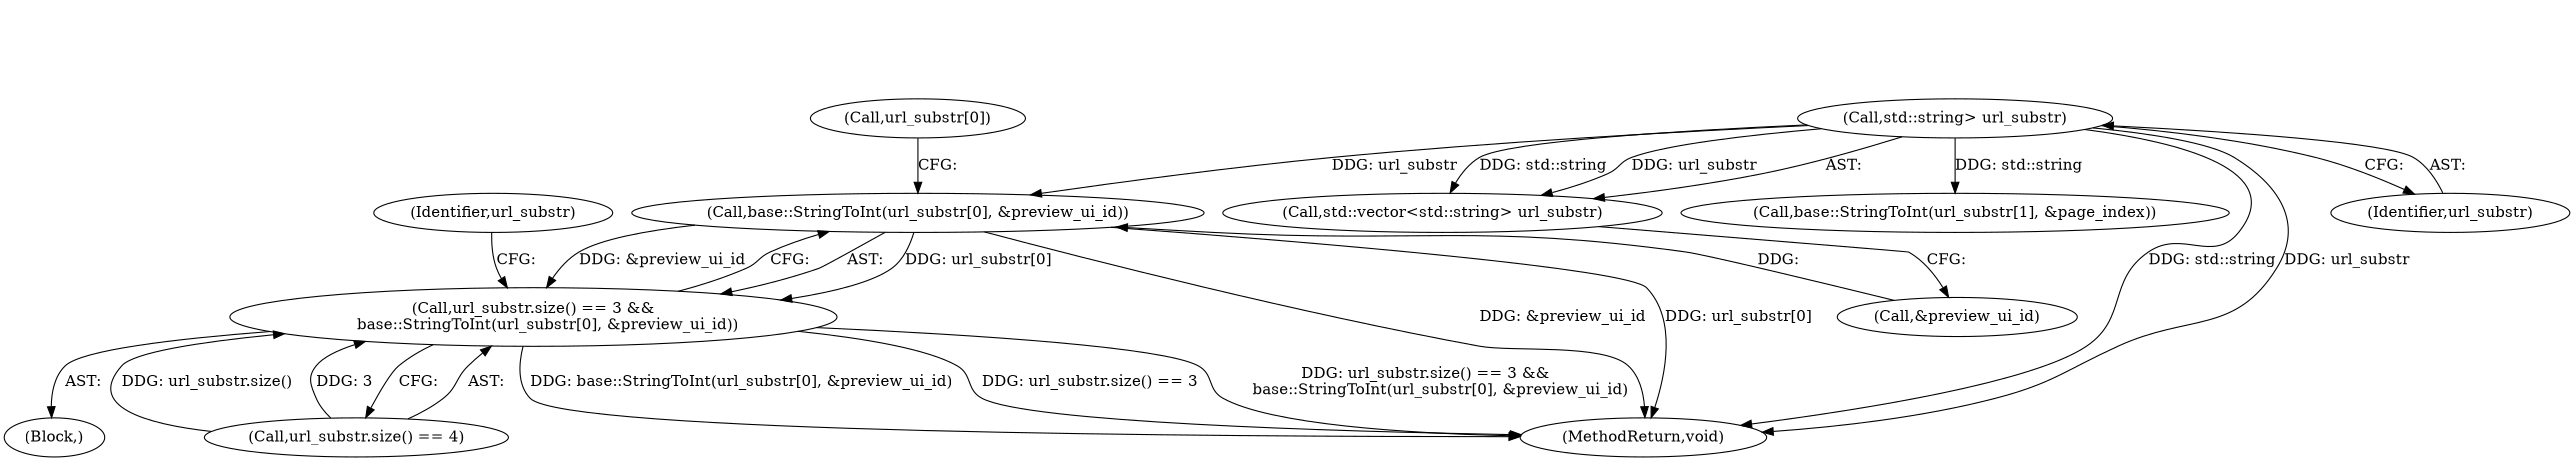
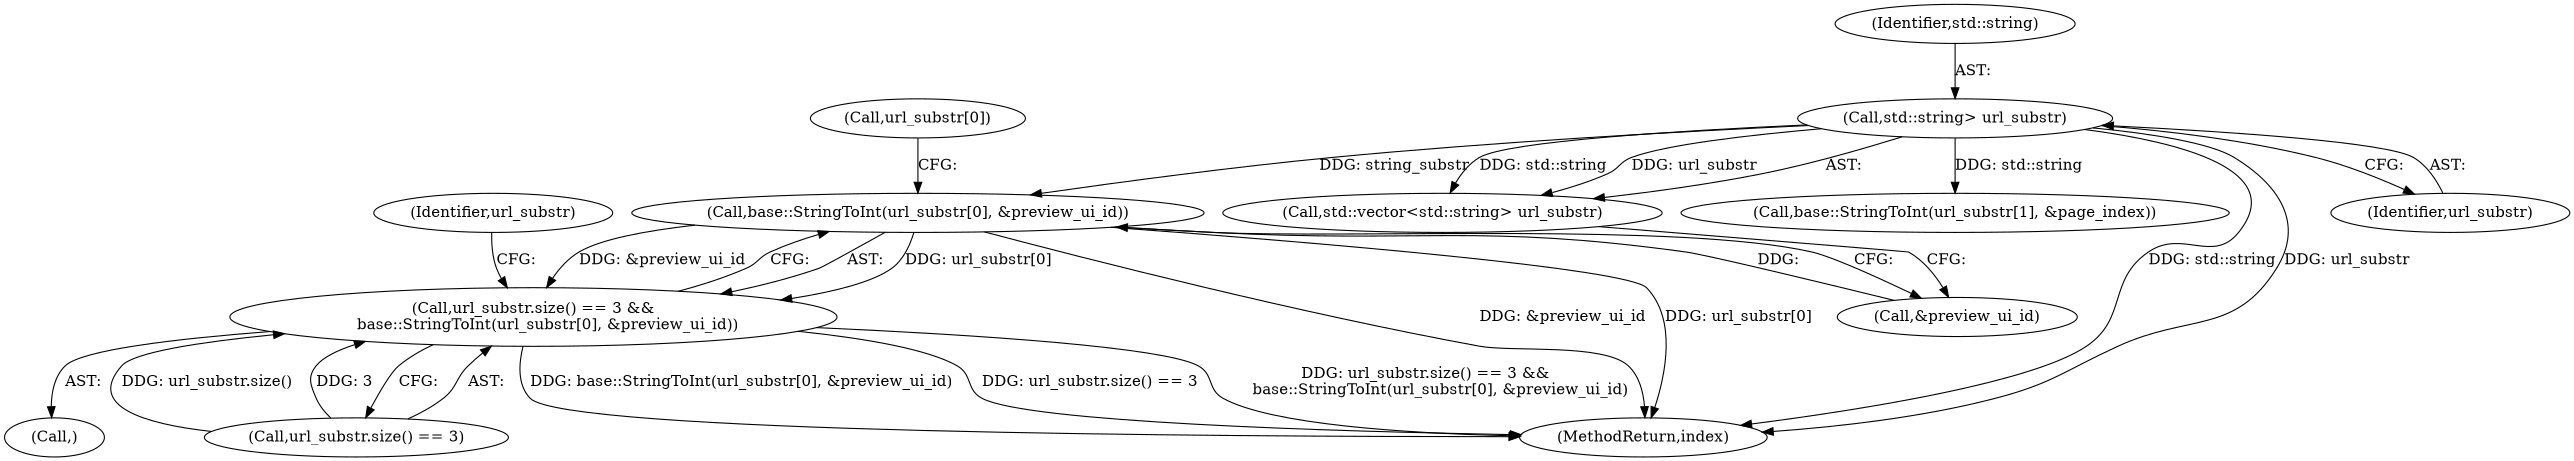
node "(Identifier,std::string)": added
edge "(Call,std::string> url_substr)" -> "(Call,base::StringToInt(url_substr[0], &preview_ui_id))": label "DDG: url_substr" -> "DDG: string_substr"
edge "(Call,base::StringToInt(url_substr[0], &preview_ui_id))" -> "(Call,&preview_ui_id)": added, label "CFG:"
node "(Block,)": label "(Block,)" -> "(Call,)"
node "(Call,url_substr.size() == 4)": label "(Call,url_substr.size() == 4)" -> "(Call,url_substr.size() == 3)"
node "(MethodReturn,void)": label "(MethodReturn,void)" -> "(MethodReturn,index)"
